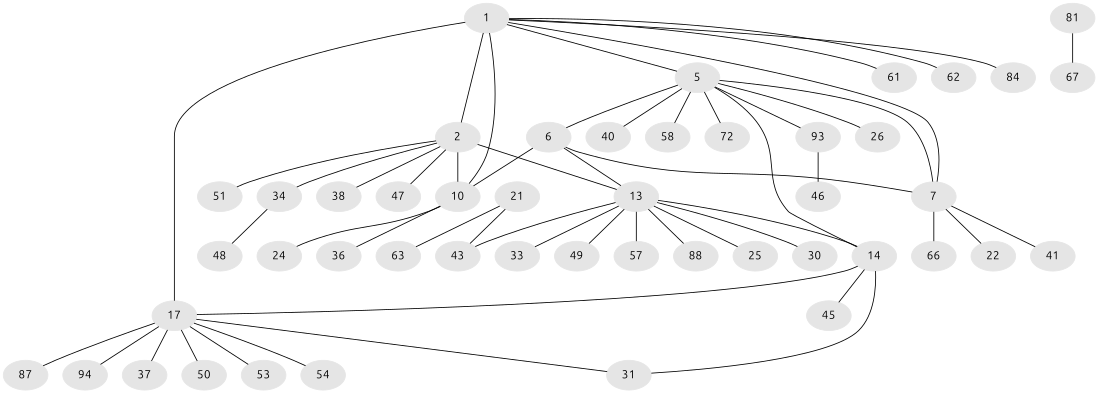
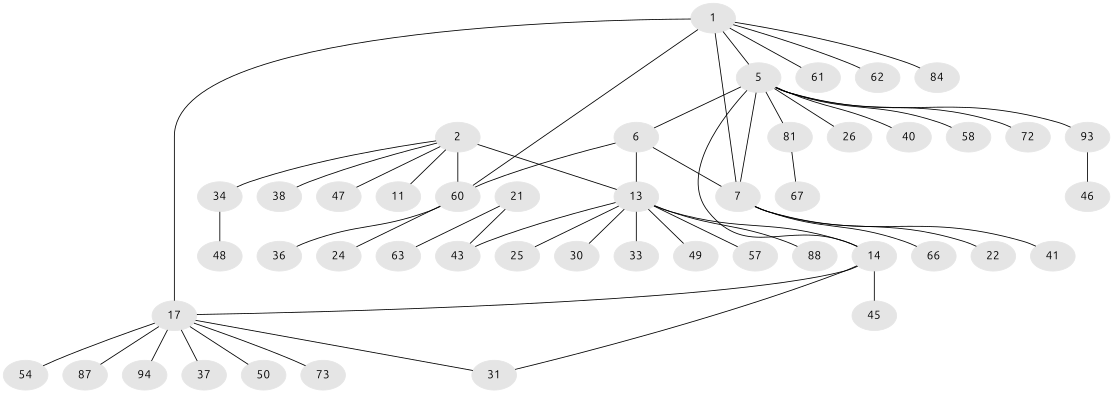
edge "1" -- "2": removed
edge "5" -- "81": added
node "51": label "51" -> "11"
node "10": label "10" -> "60"
node "53": label "53" -> "73"
